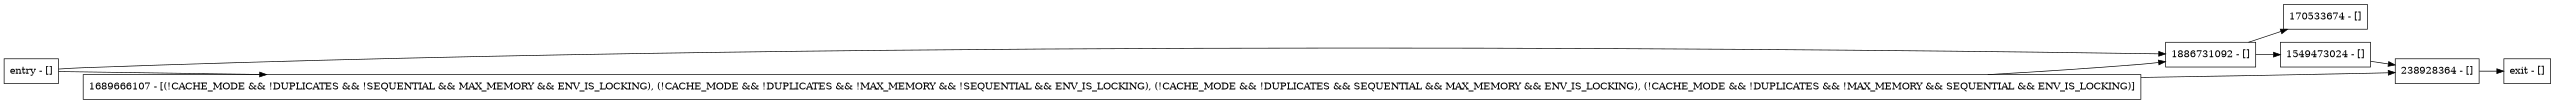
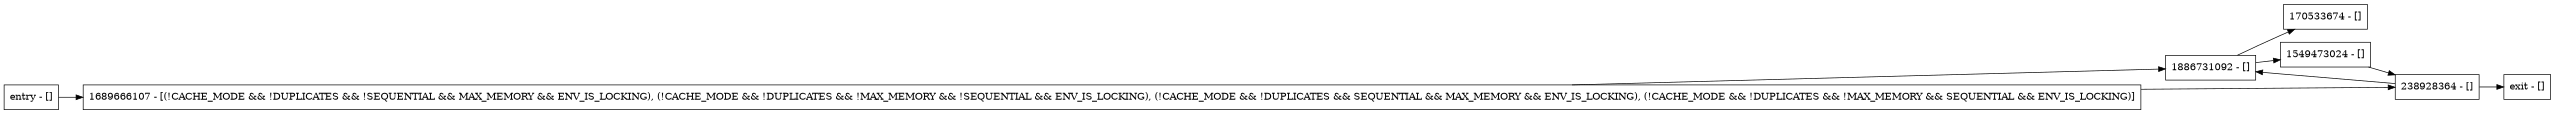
edge "entry - []" -> "1886731092 - []": now "238928364 - []" -> "1886731092 - []"
